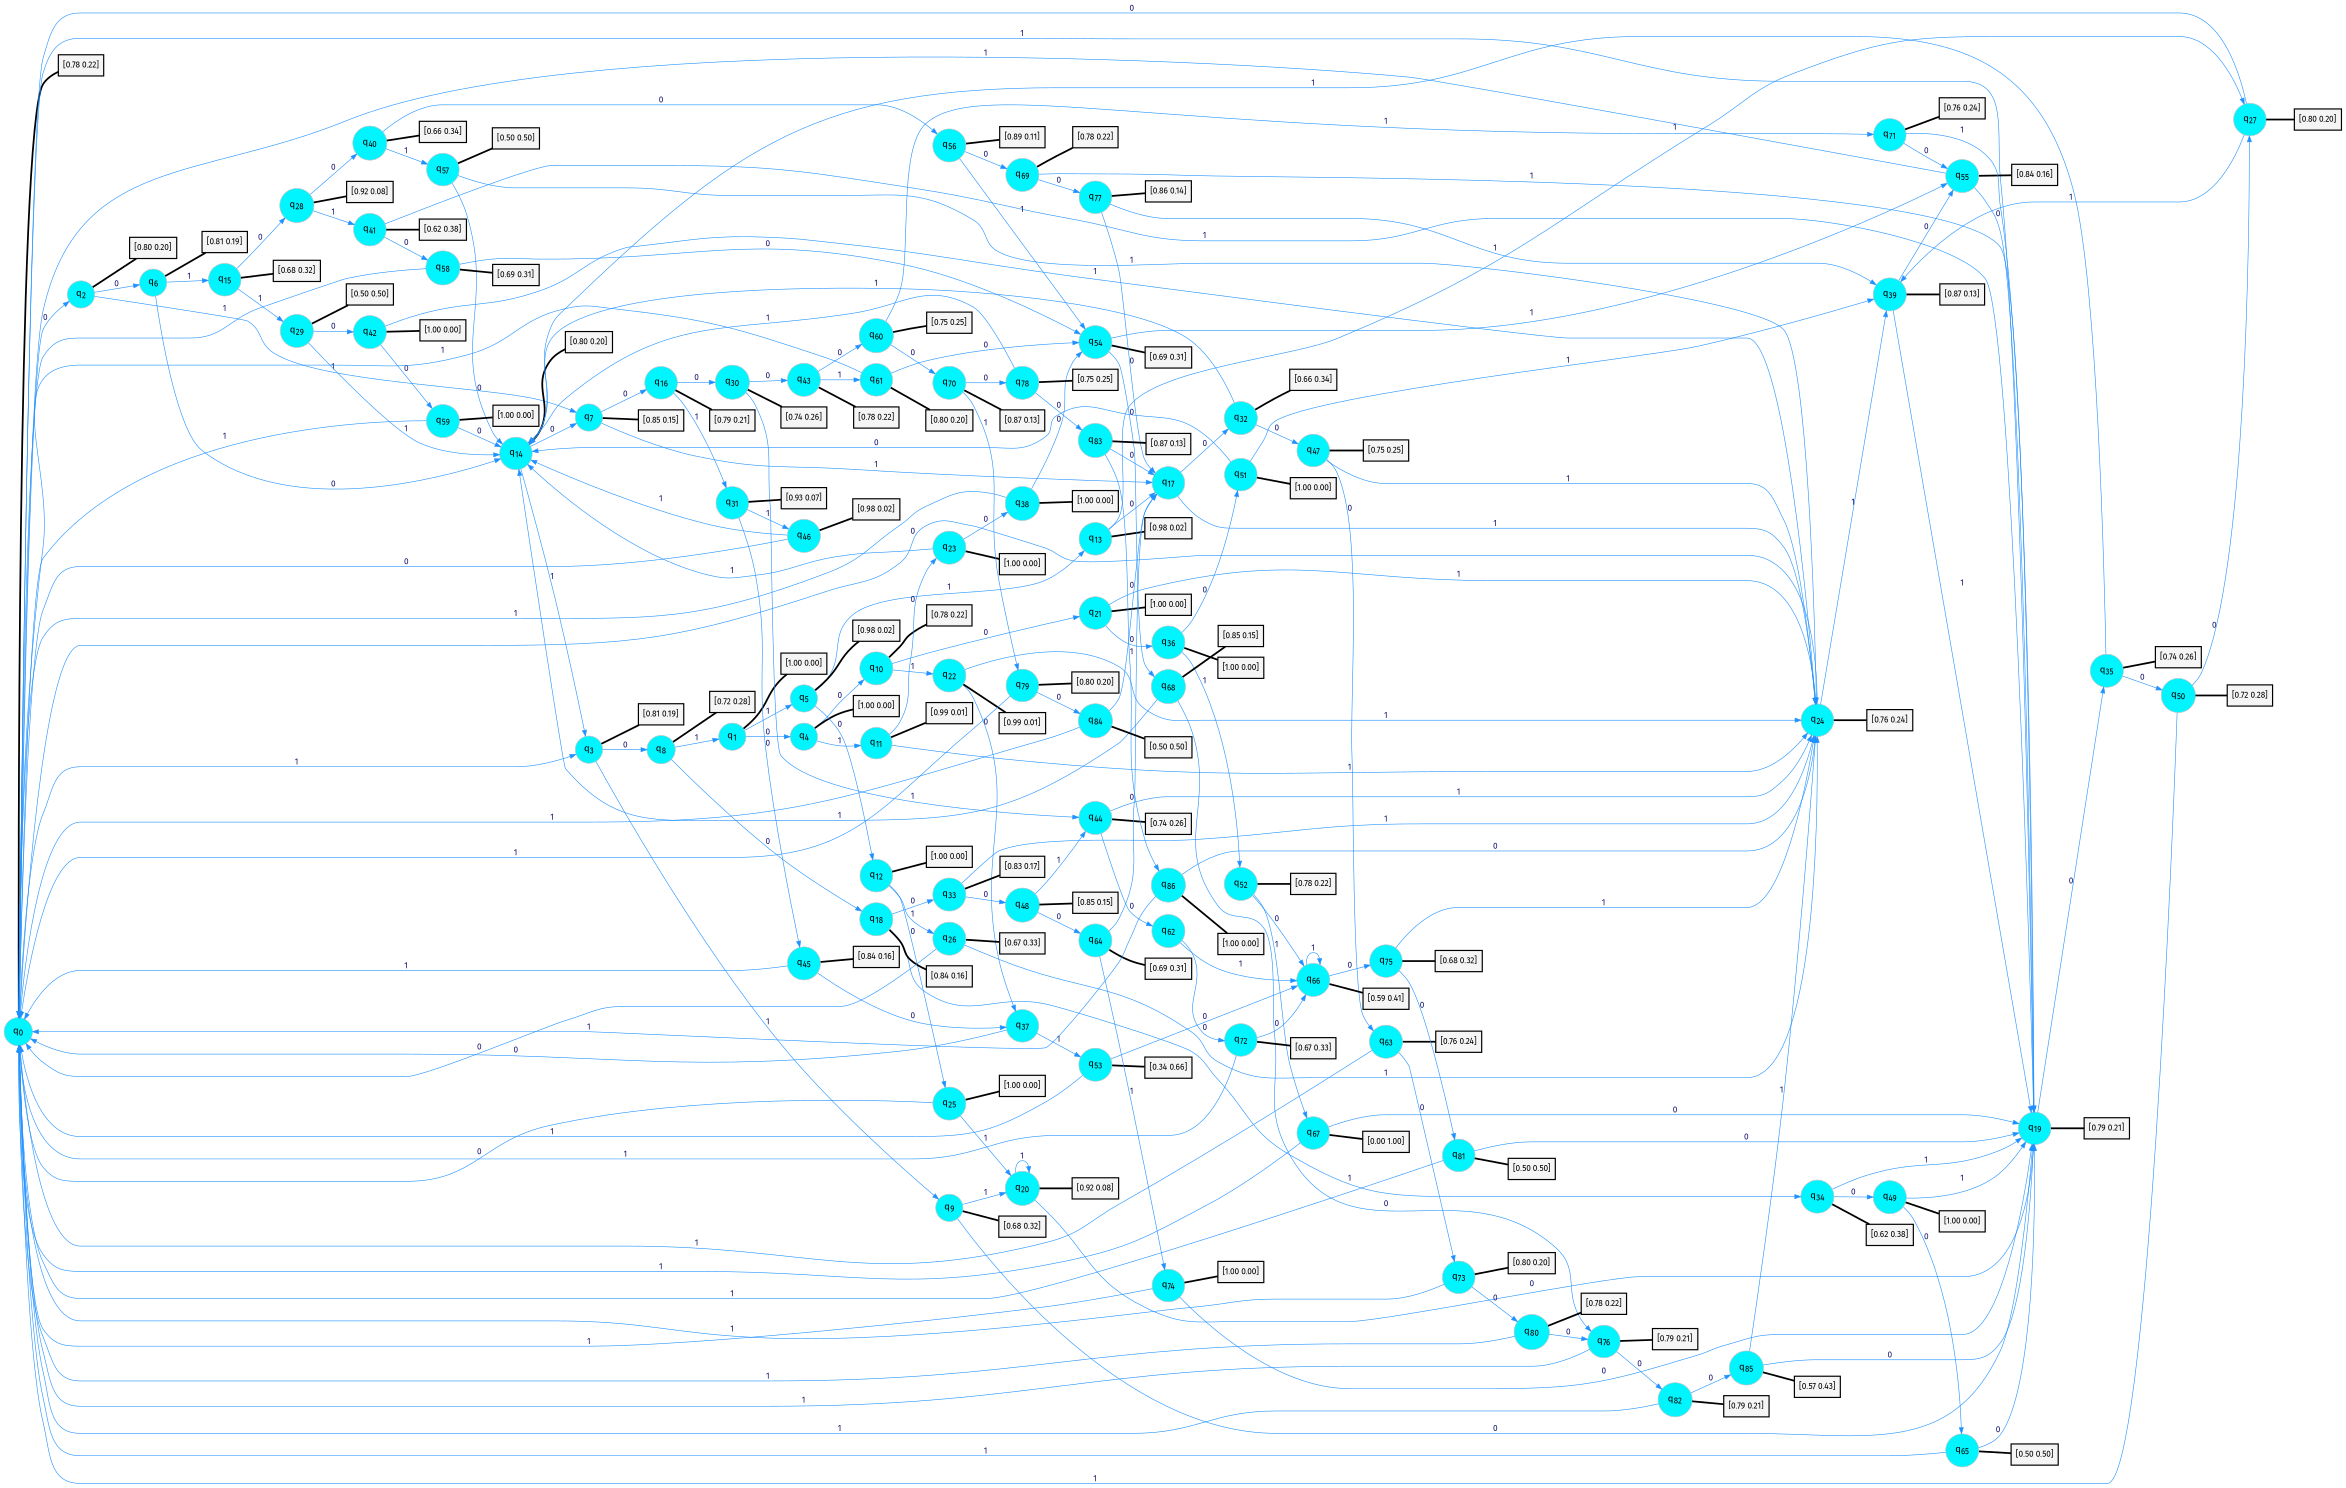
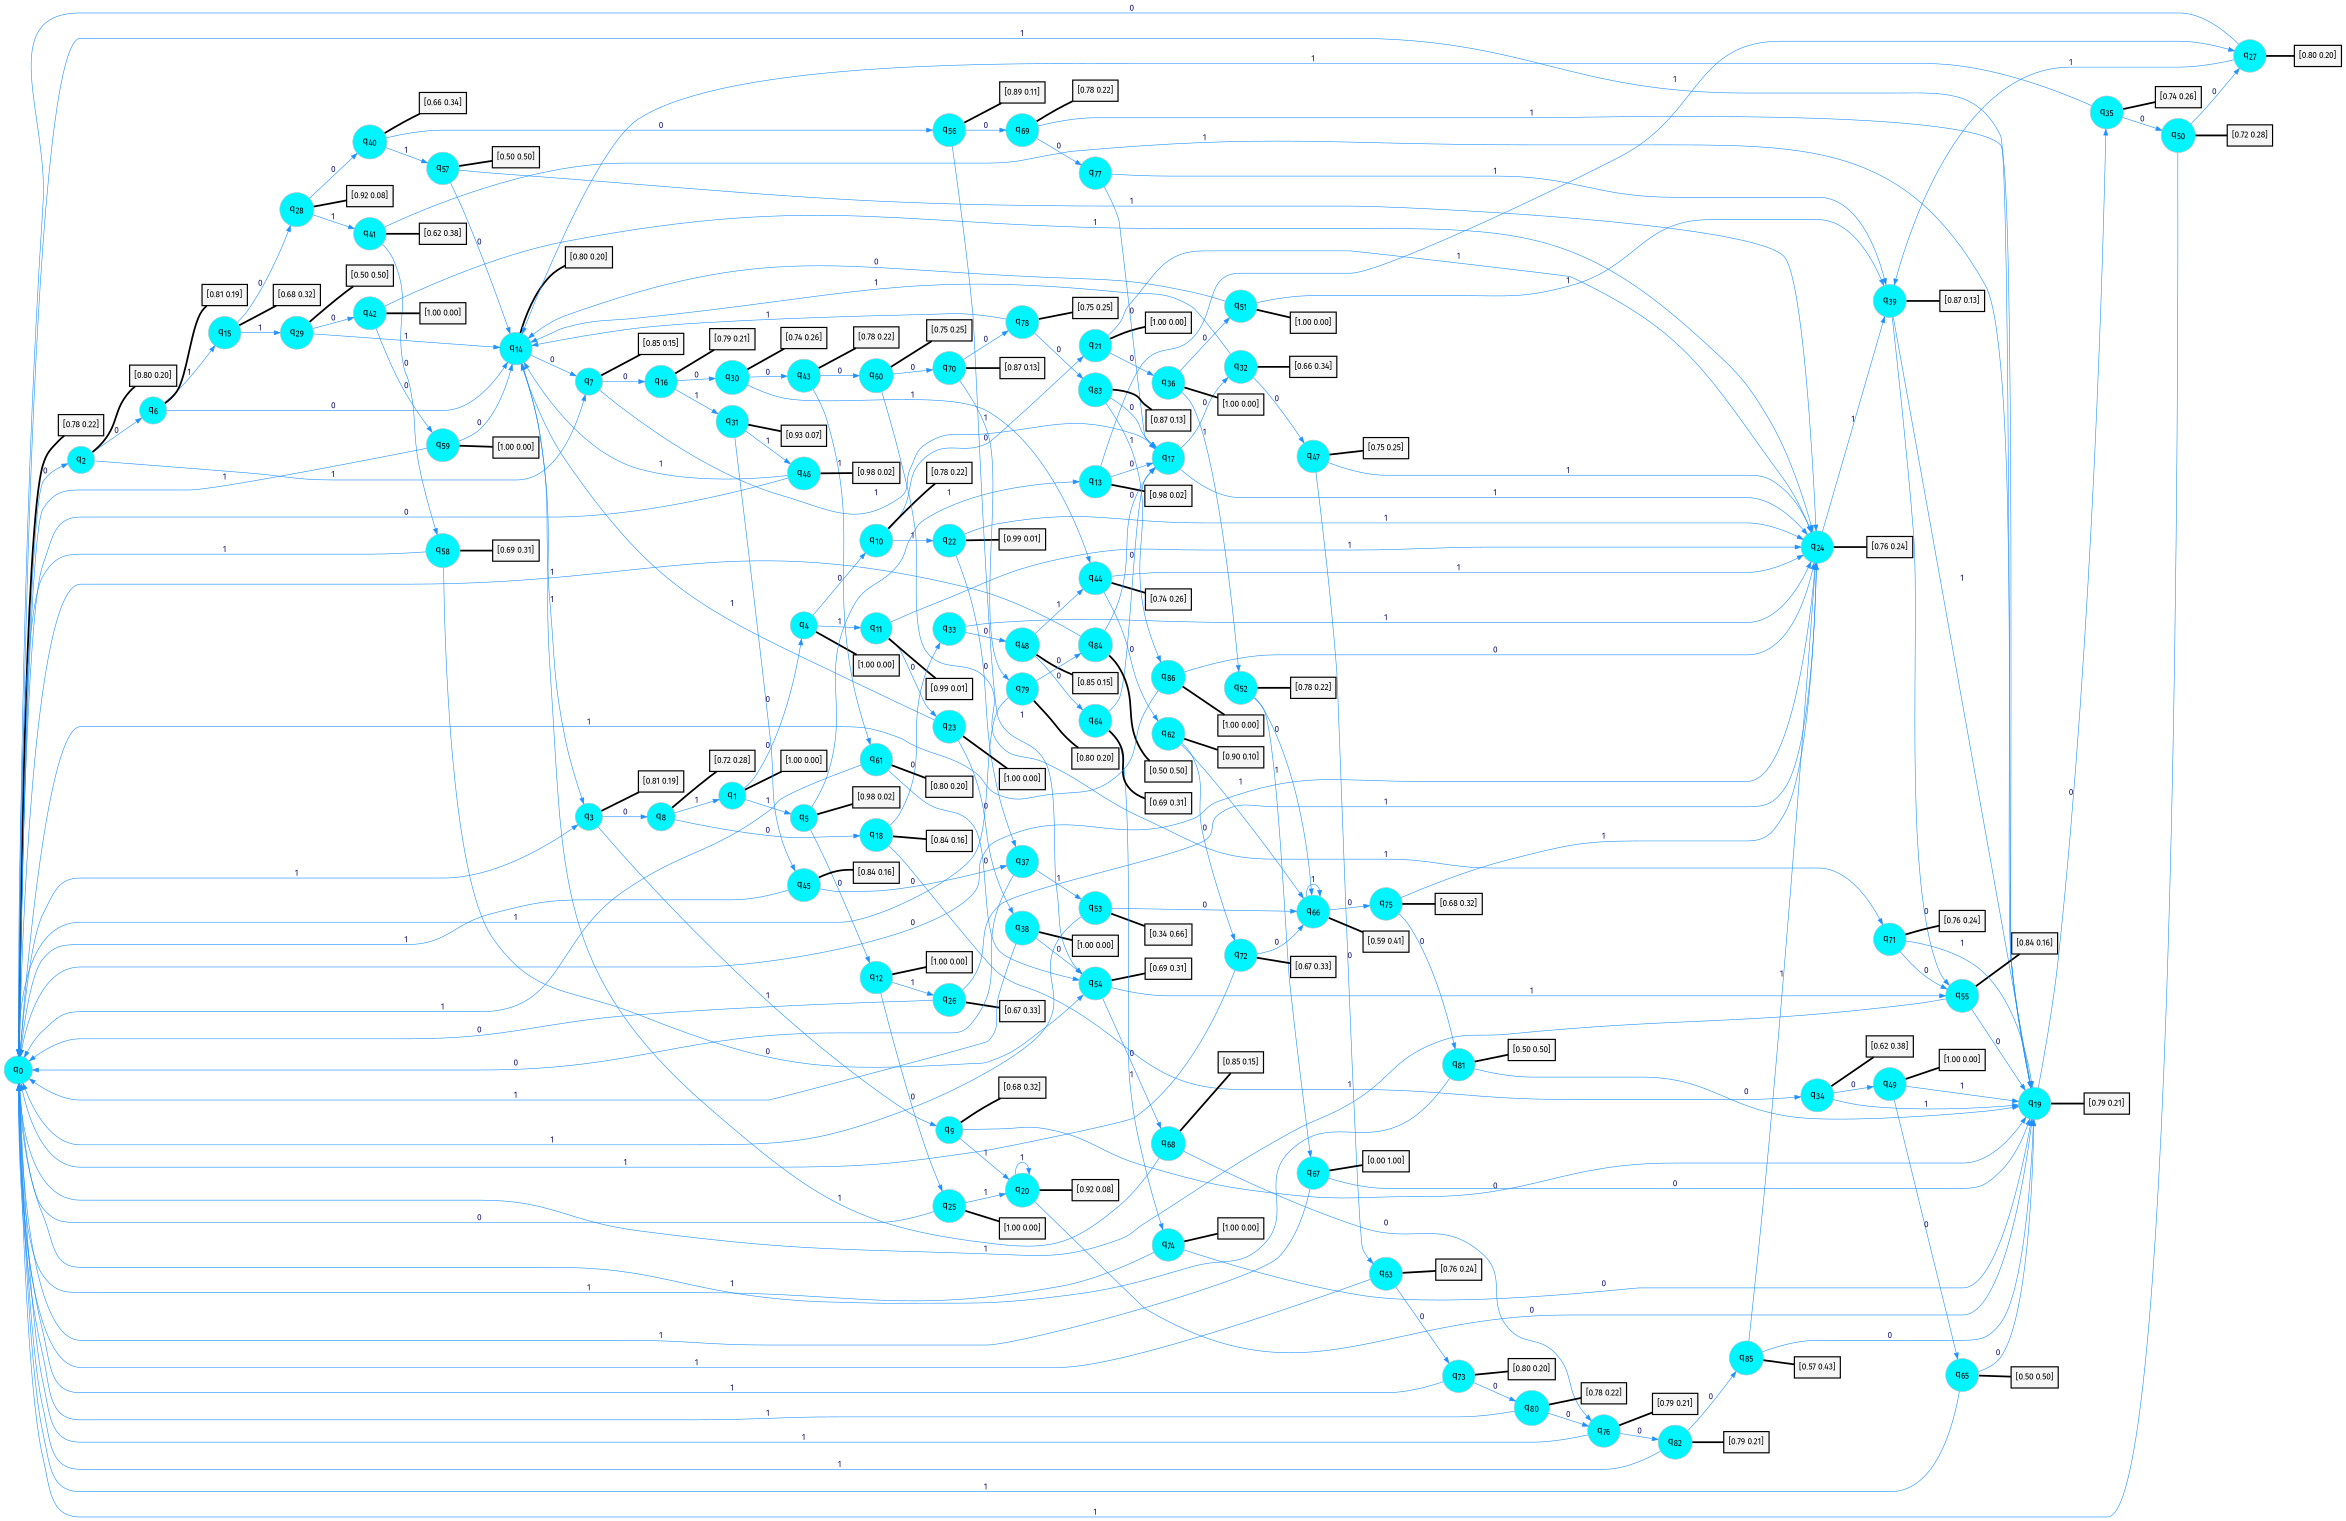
node "[0.86 0.14]": removed
node "[0.90 0.10]": added
node "[0.83 0.17]": removed
